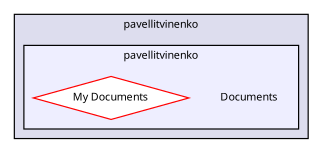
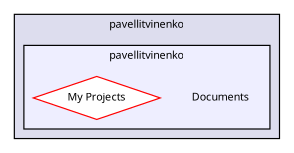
node "My Documents": label "My Documents" -> "My Projects"
